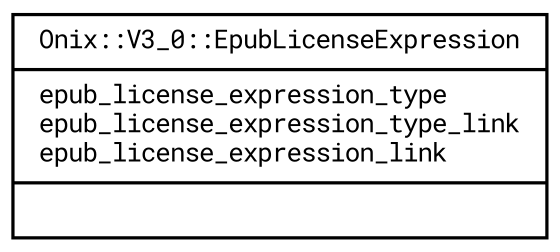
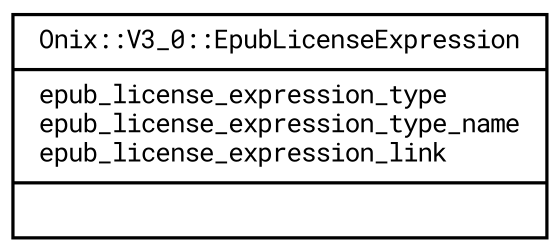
node "Onix::V3_0::EpubLicenseExpression": text "epub_license_expression_type_link" -> "epub_license_expression_type_name"
